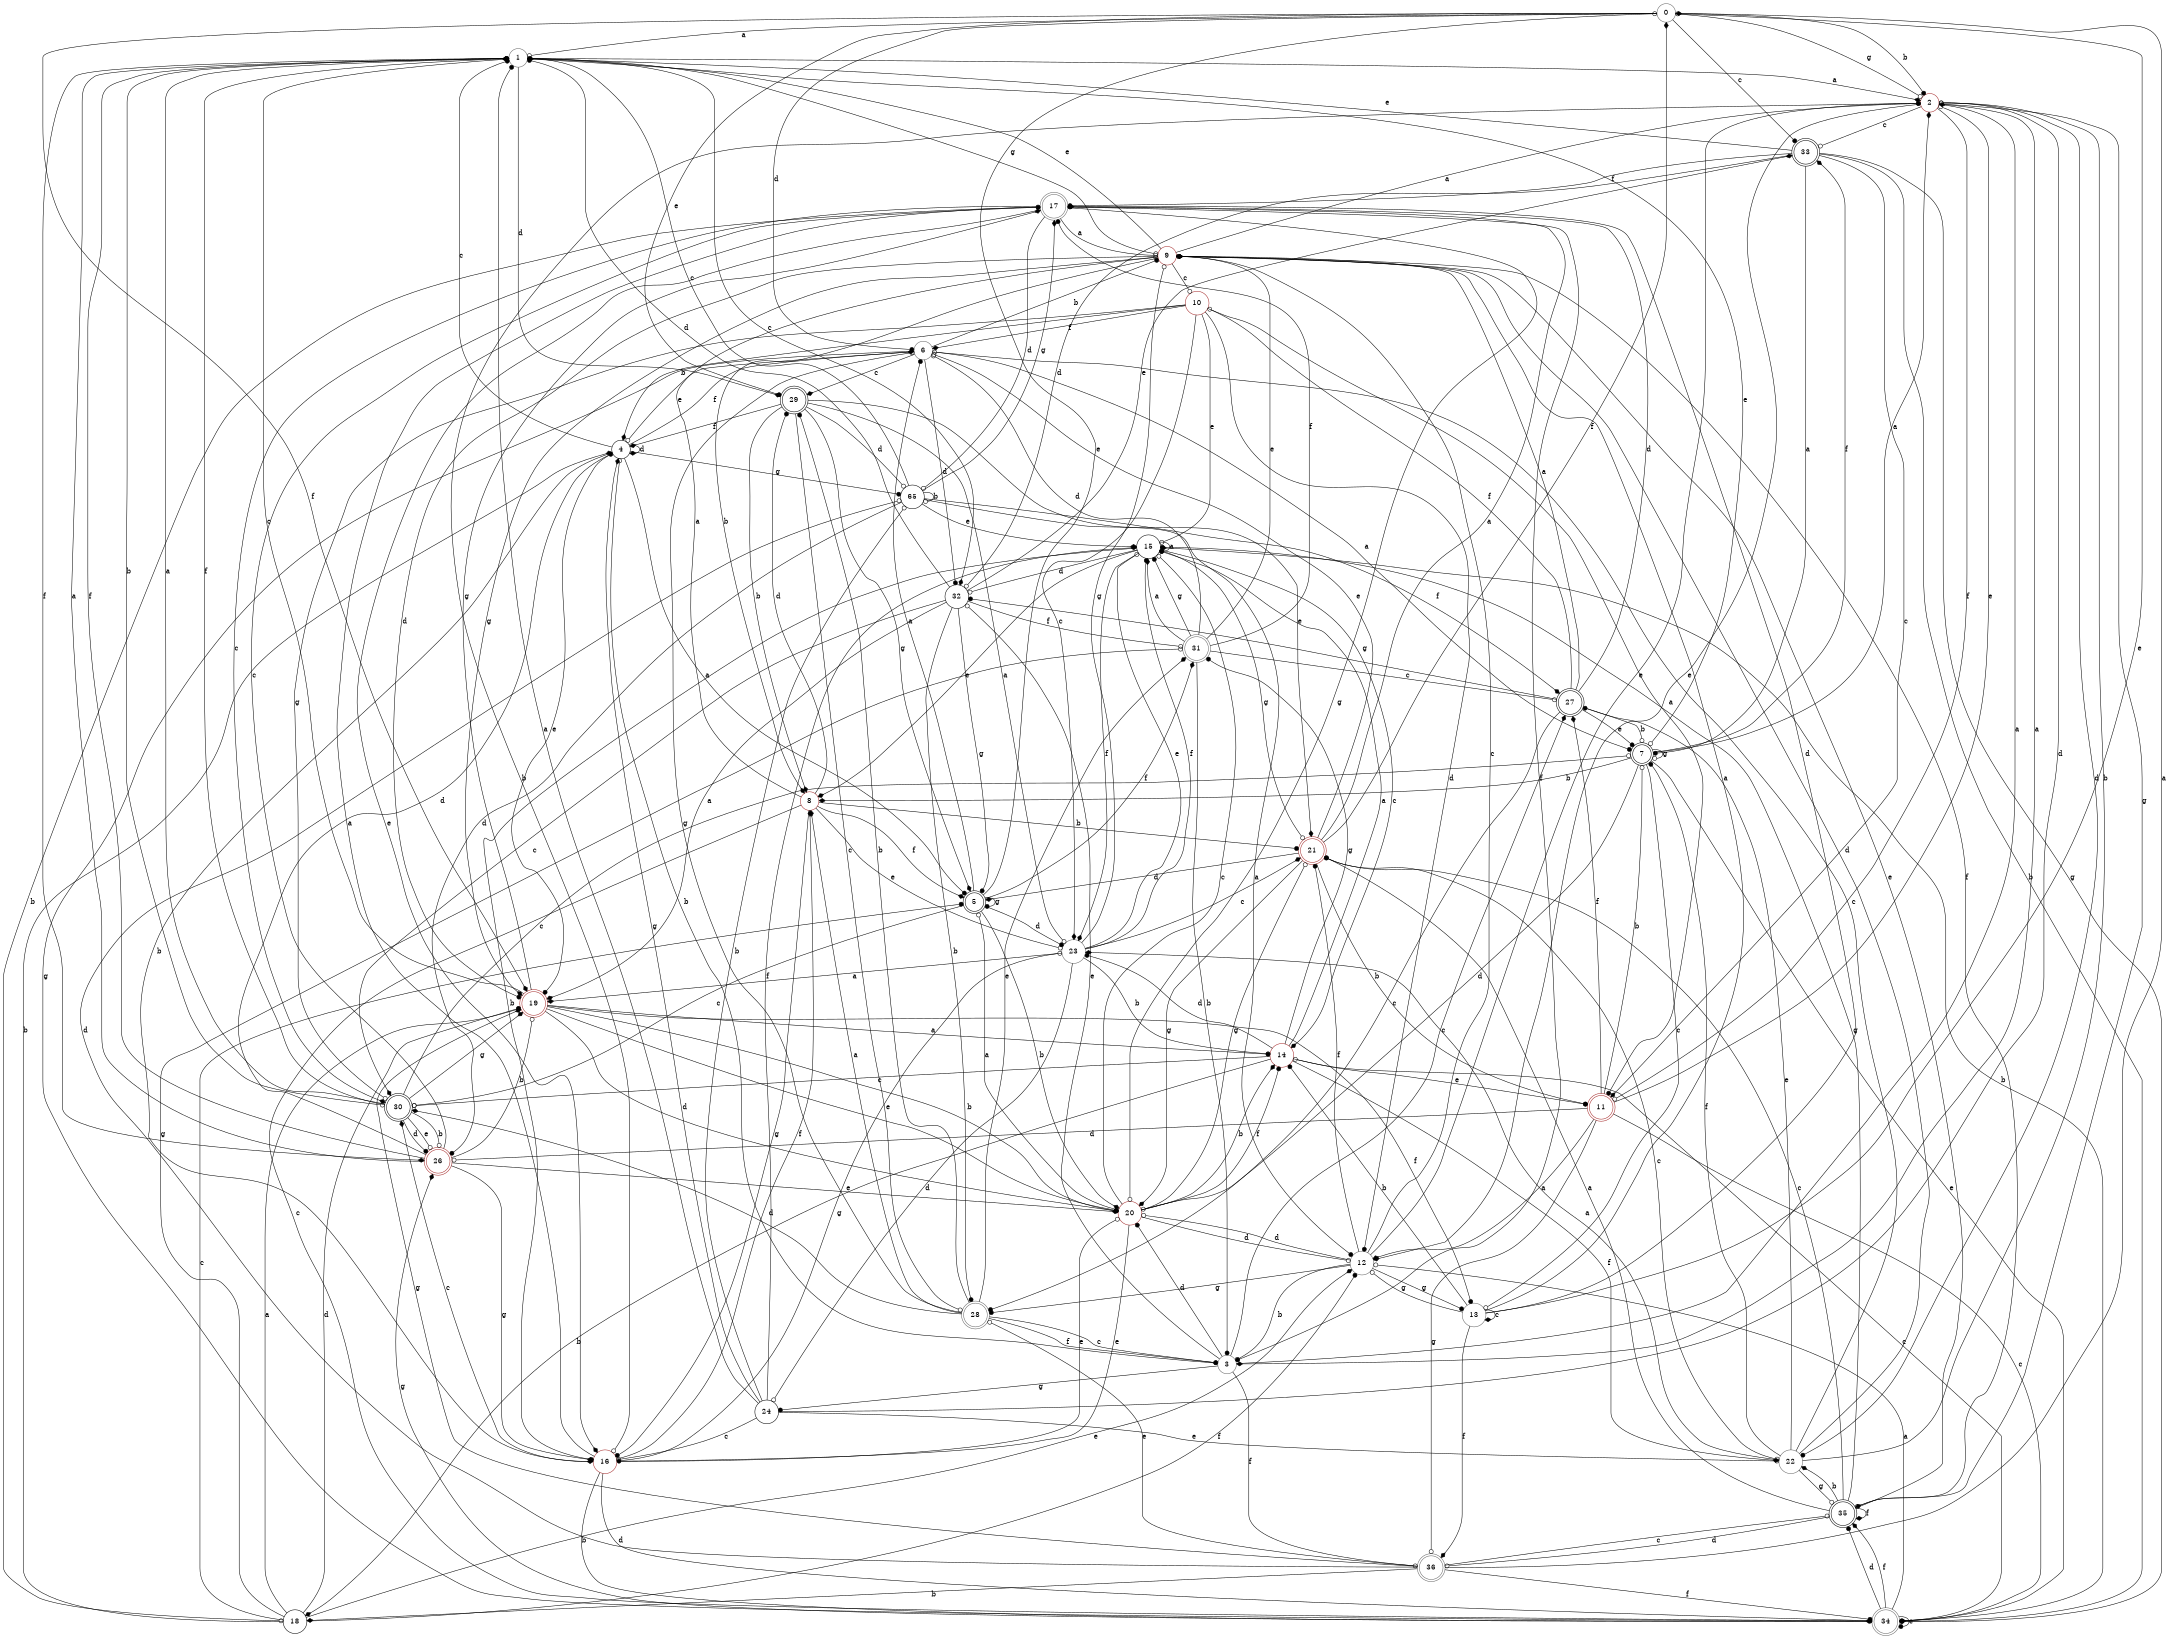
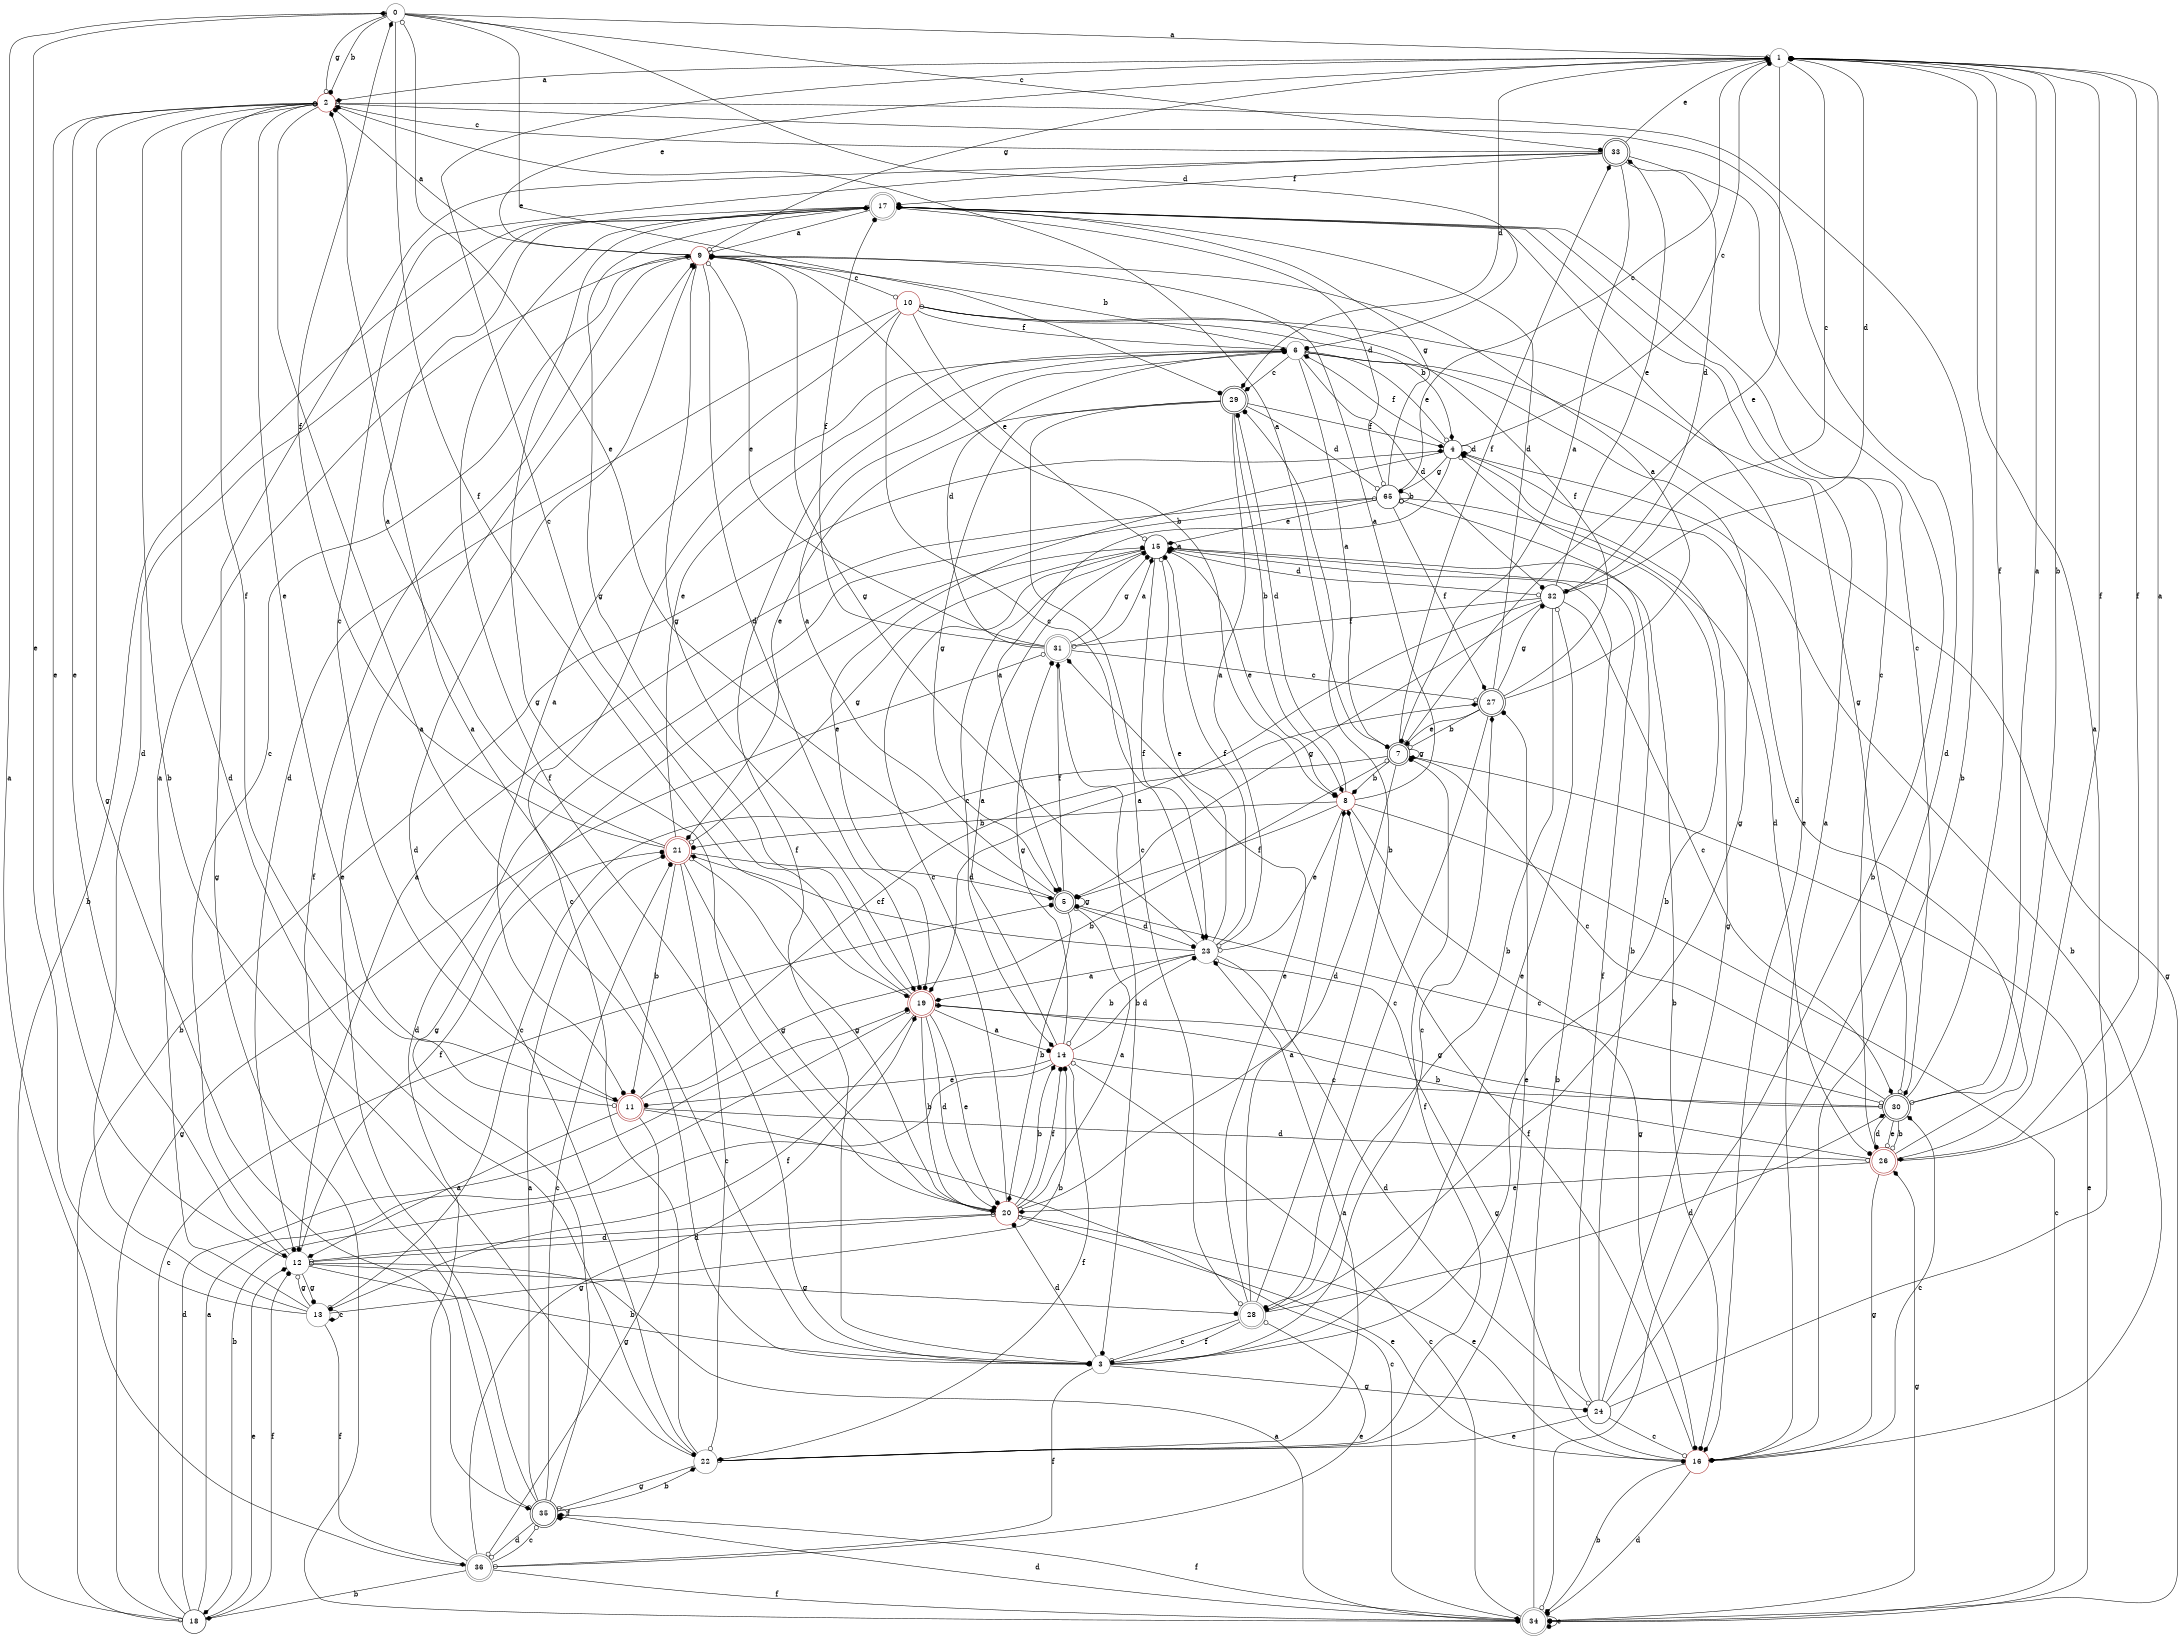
edge "6" -> "3": added, label "f"
edge "30" -> "7": arrowhead odot -> diamond
